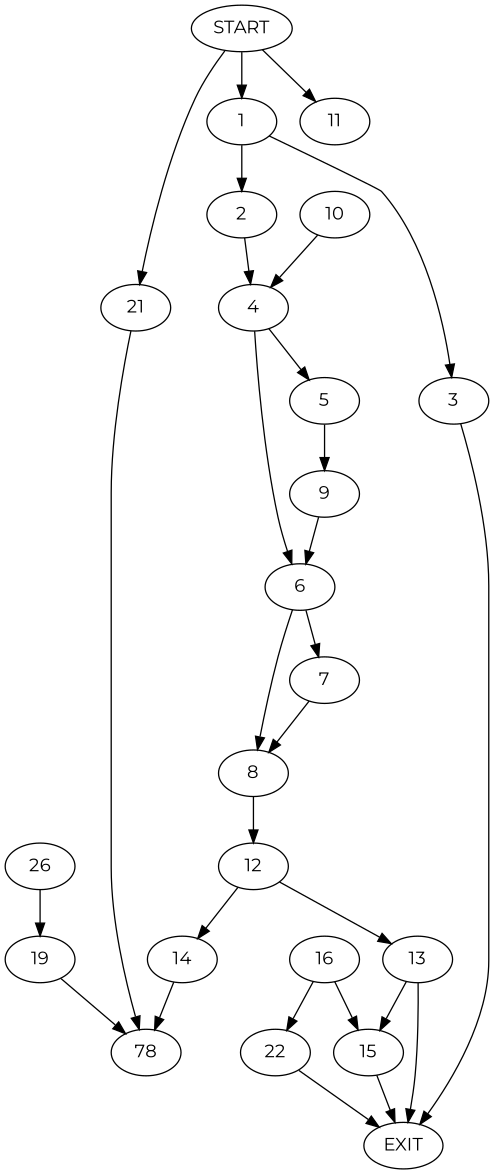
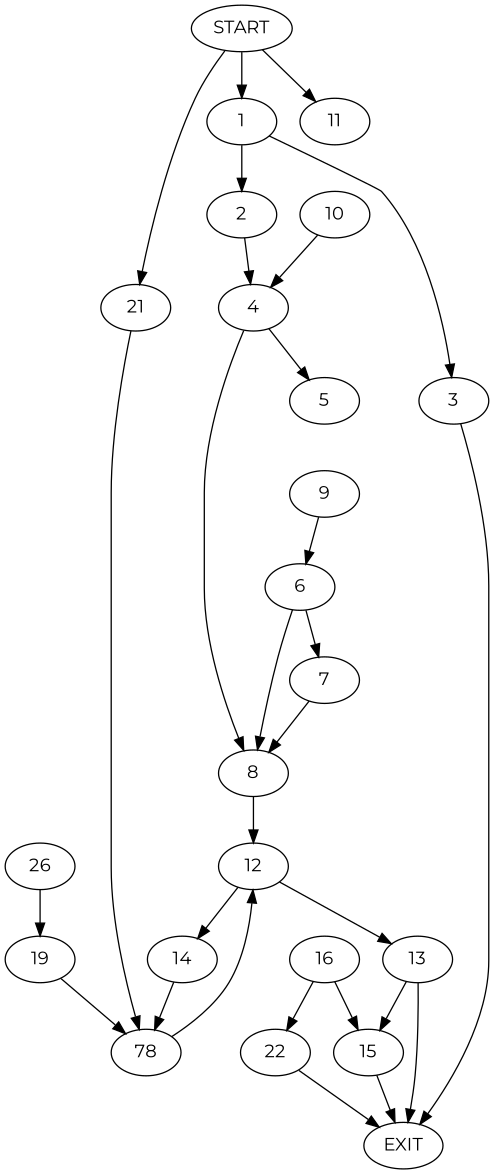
edge "5" -> "9": removed
edge "4" -> "6": now "4" -> "8"
edge "78" -> "12": added
